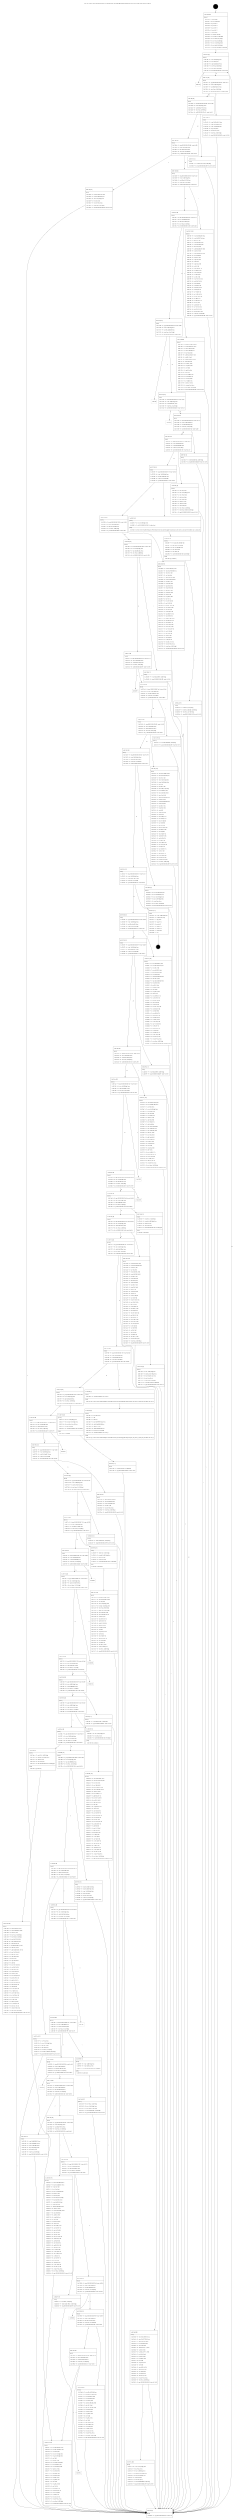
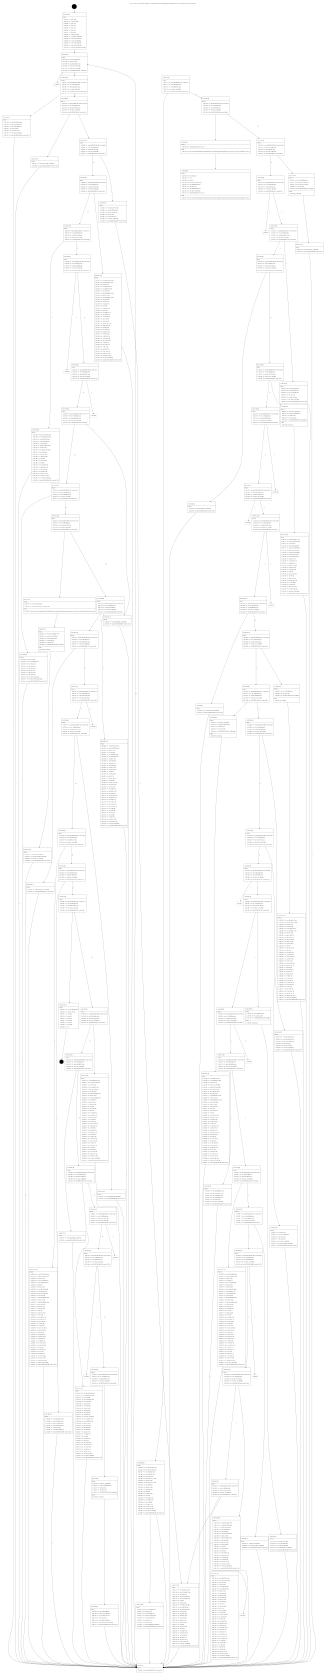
node "0x401700 [28]": removed
